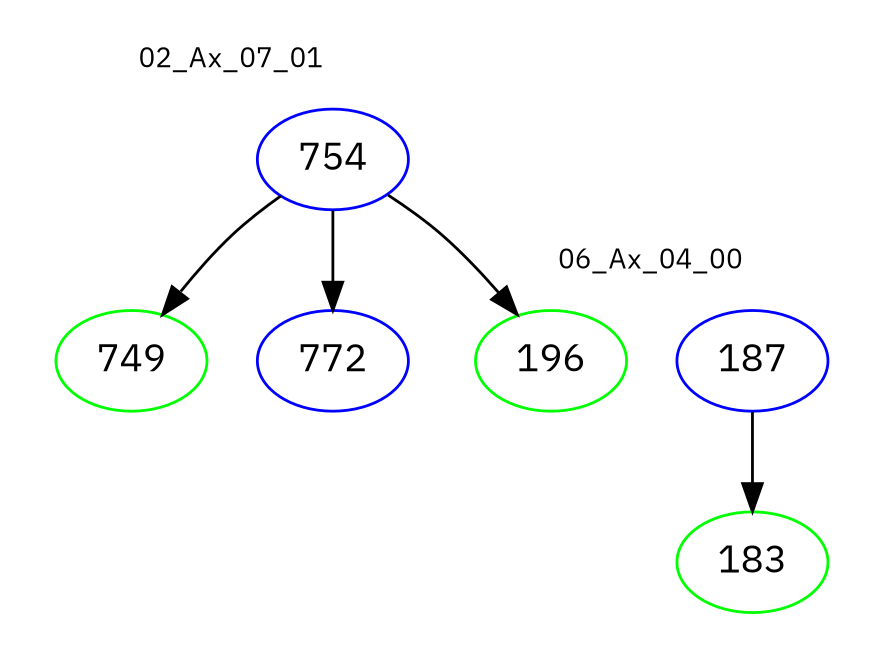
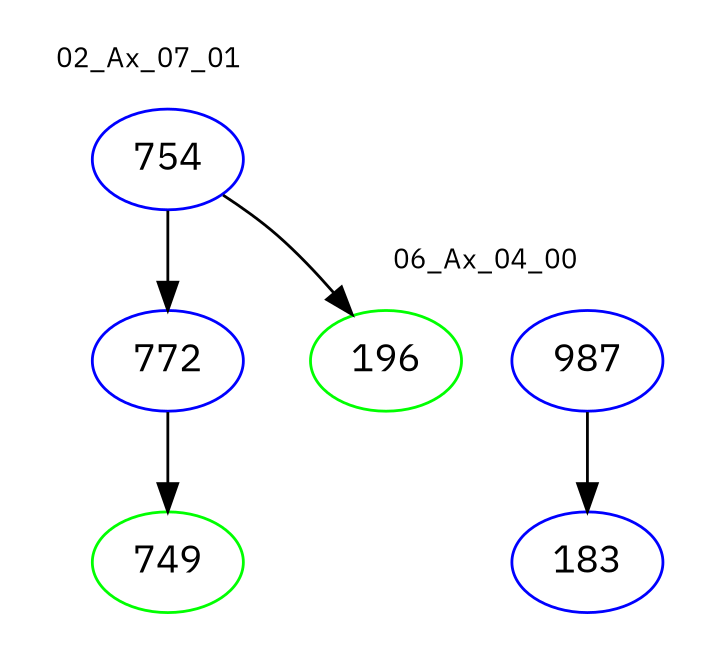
edge "754" -> "749": now "772" -> "749"
node "187": label "187" -> "987"
node "183": color green -> blue
